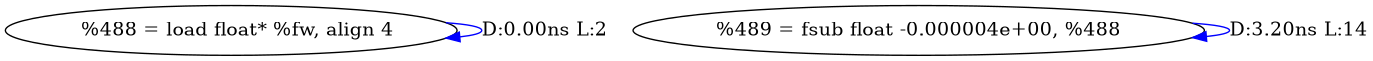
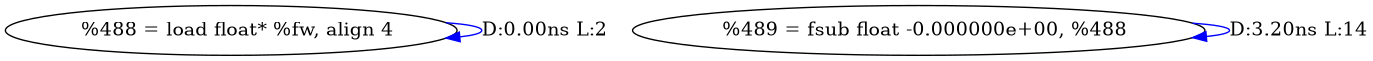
node "%489 = fsub float -0.000004e+00, %488": label "%489 = fsub float -0.000004e+00, %488" -> "%489 = fsub float -0.000000e+00, %488"
